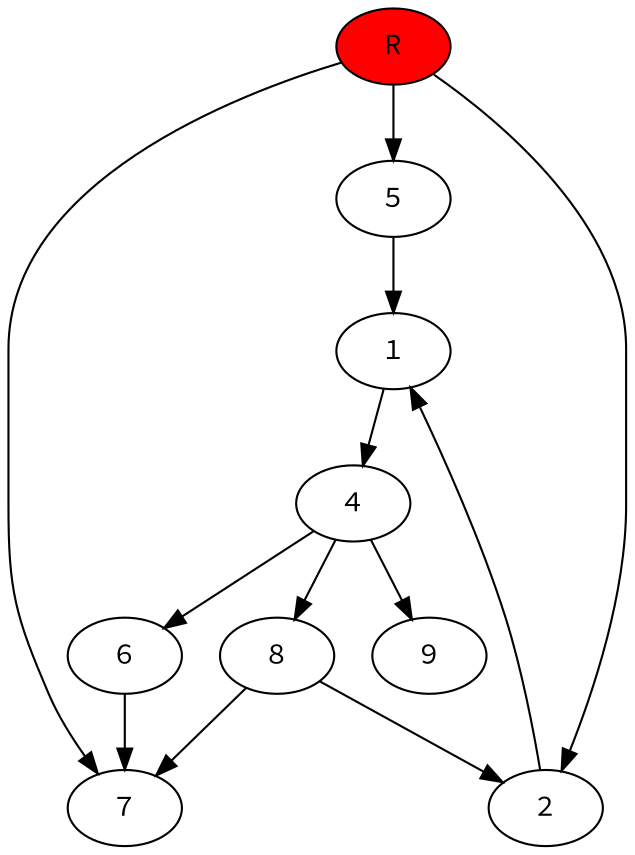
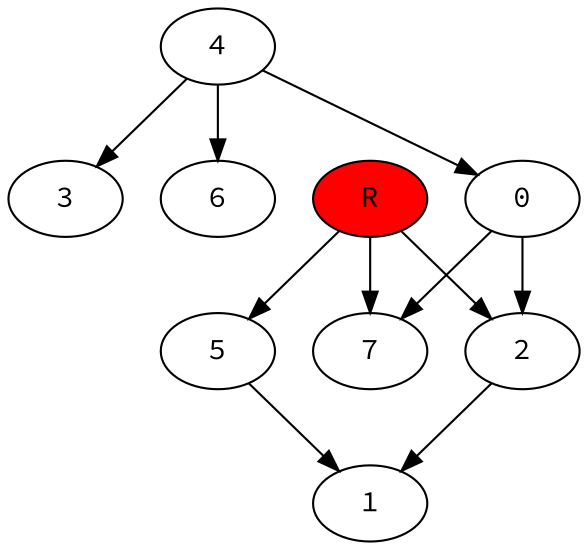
edge "1" -> "4": removed
node "8": label "8" -> "0"
node "9": label "9" -> "3"
edge "6" -> "7": removed
